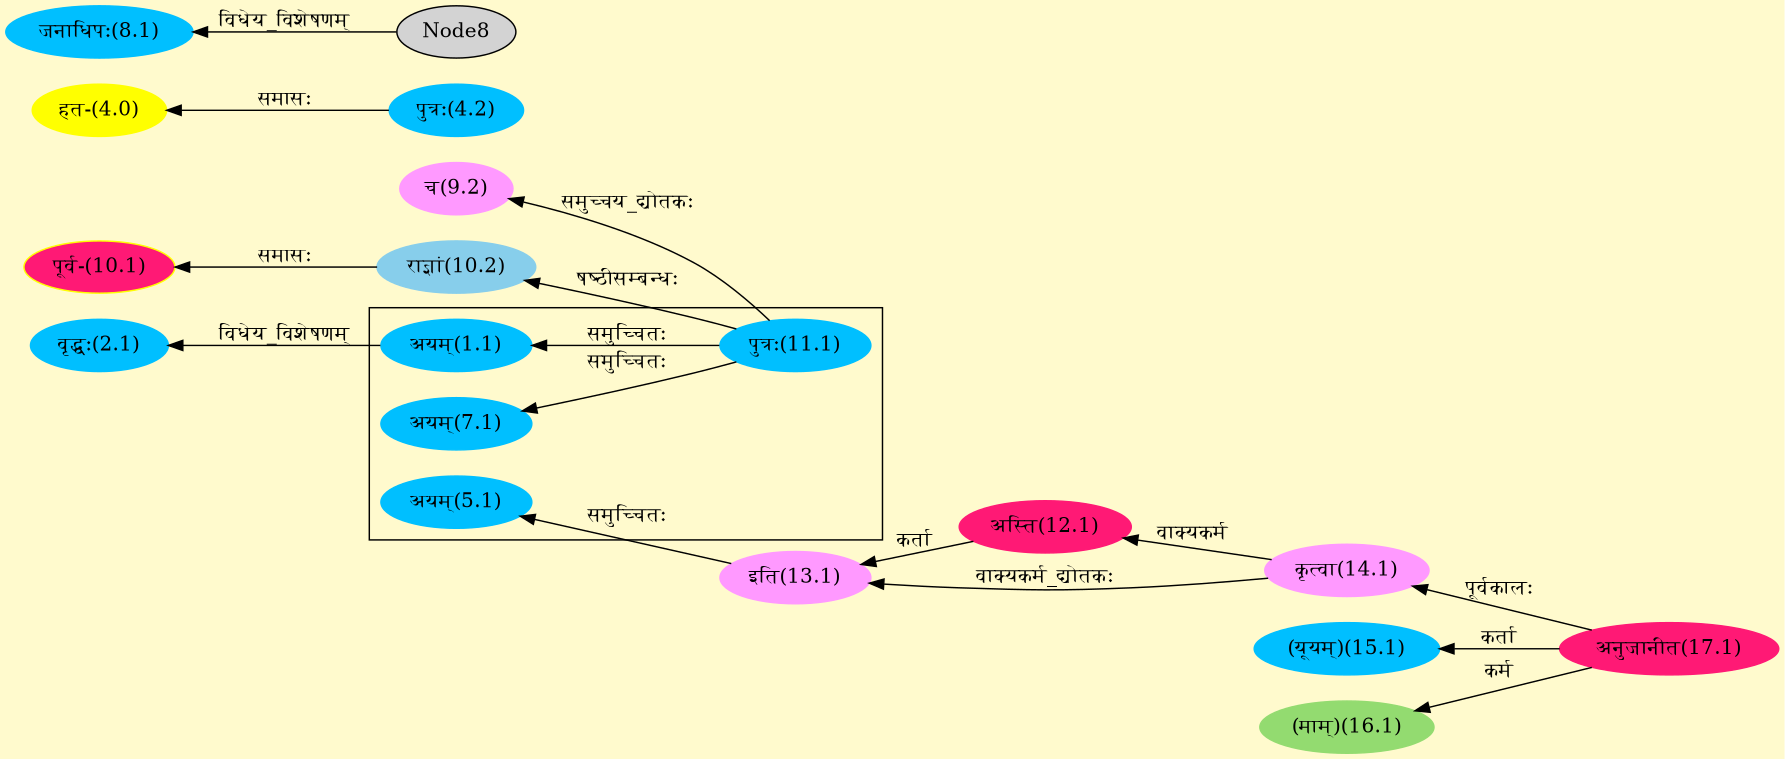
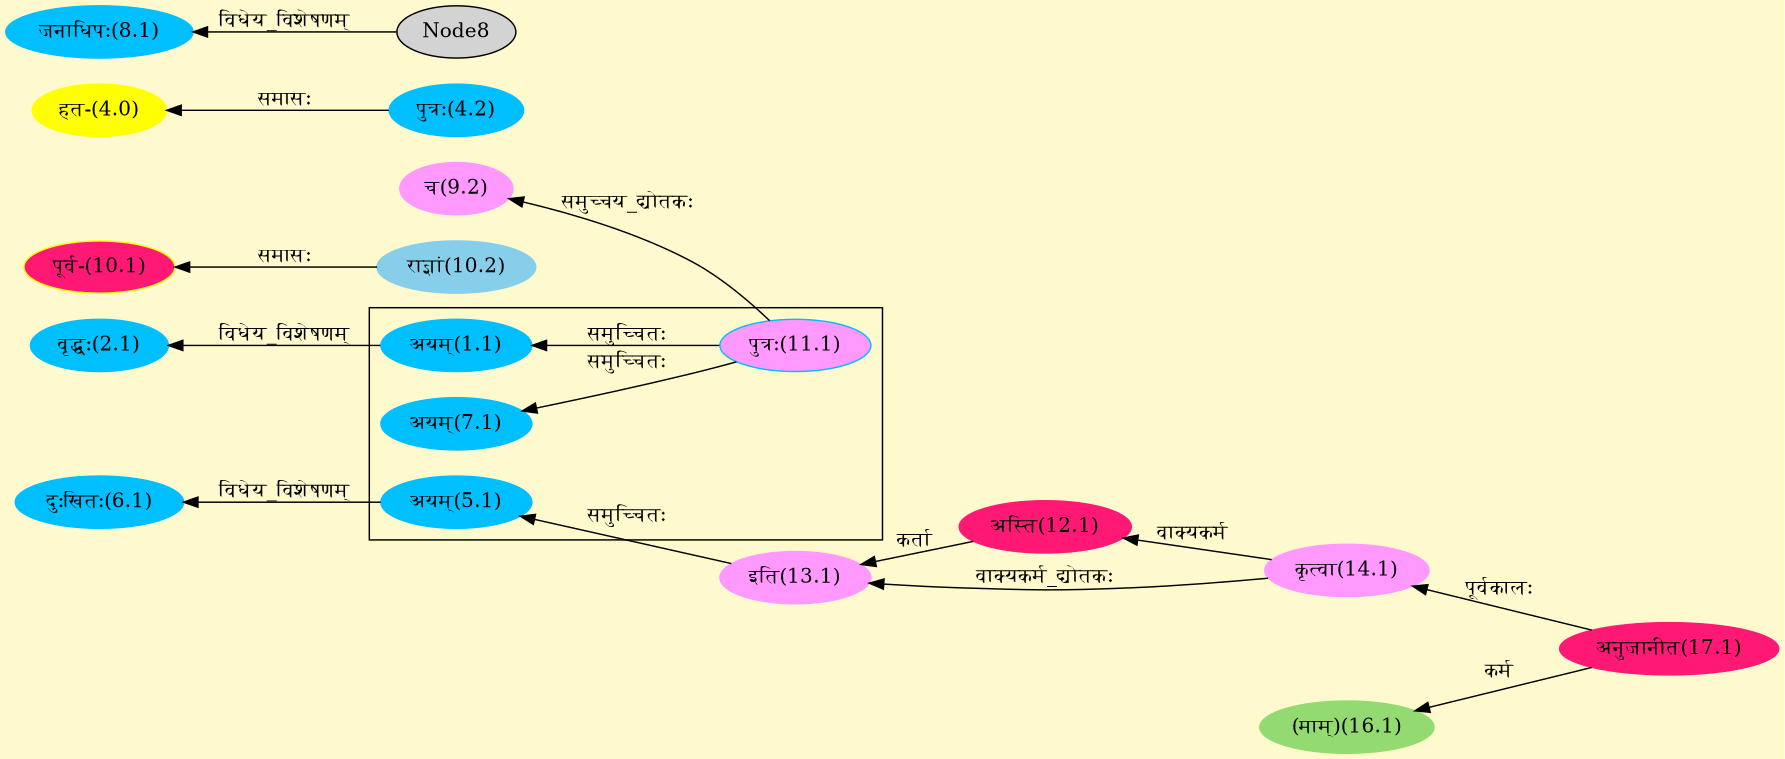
edge "पुत्रः(11.1)" -> "राज्ञां(10.2)": removed, label "षष्ठीसम्बन्धः"
node "पुत्रः(11.1)": fillcolor #00bfff -> #ff99ff
node "दुःखितः(6.1)": added
node "(यूयम्)(15.1)": removed
